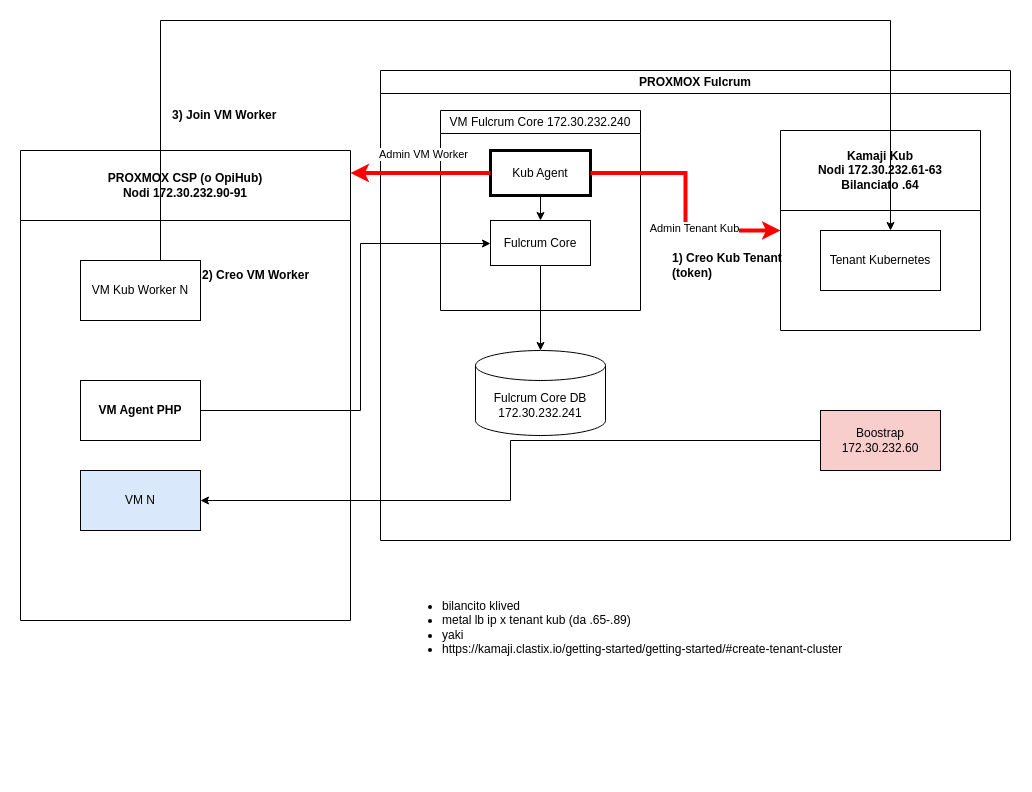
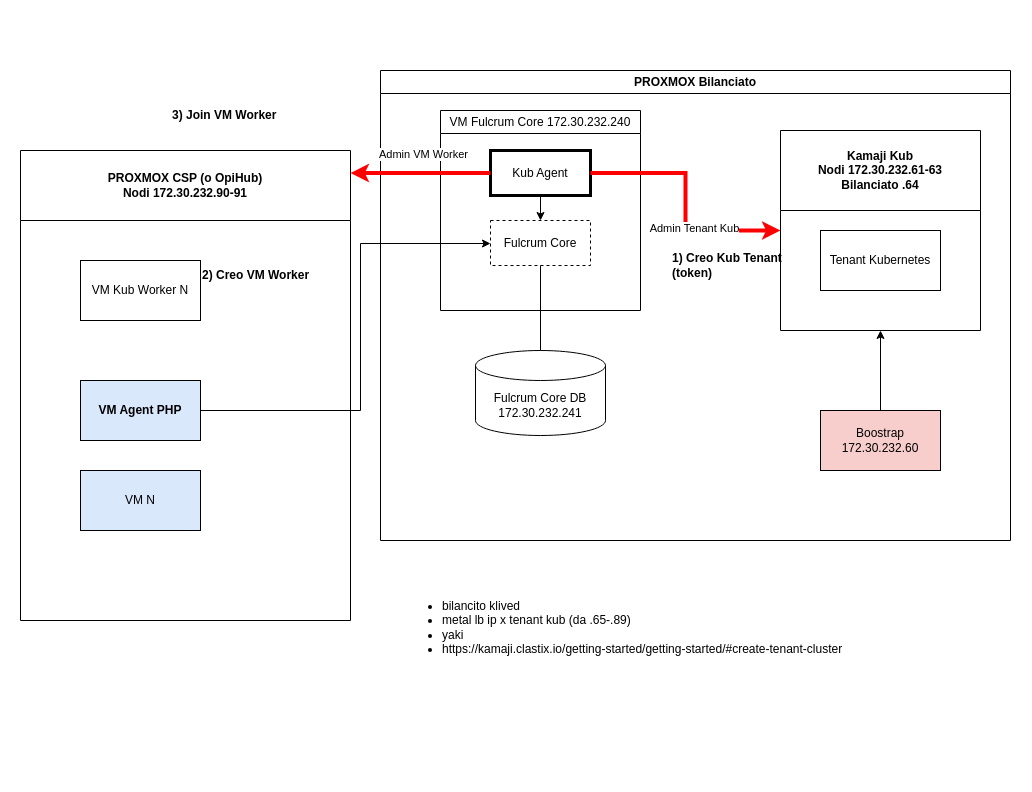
edge "VM Kub Worker N" -> "Tenant Kubernetes": removed
node "PROXMOX Fulcrum": label "PROXMOX Fulcrum" -> "PROXMOX Bilanciato"
node "Fulcrum Core": style solid -> dashed
edge "Fulcrum Core" -> "Fulcrum Core DB 172.30.232.241": arrowhead classic -> none
node "VM Agent PHP": fillcolor #ffffff -> #dae8fc
edge "Boostrap 172.30.232.60" -> "VM N": now "Boostrap 172.30.232.60" -> "Kamaji Kub Nodi 172.30.232.61-63 Bilanciato .64"
